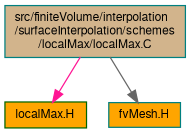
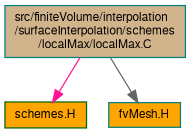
node "localMax.H": label "localMax.H" -> "schemes.H"
